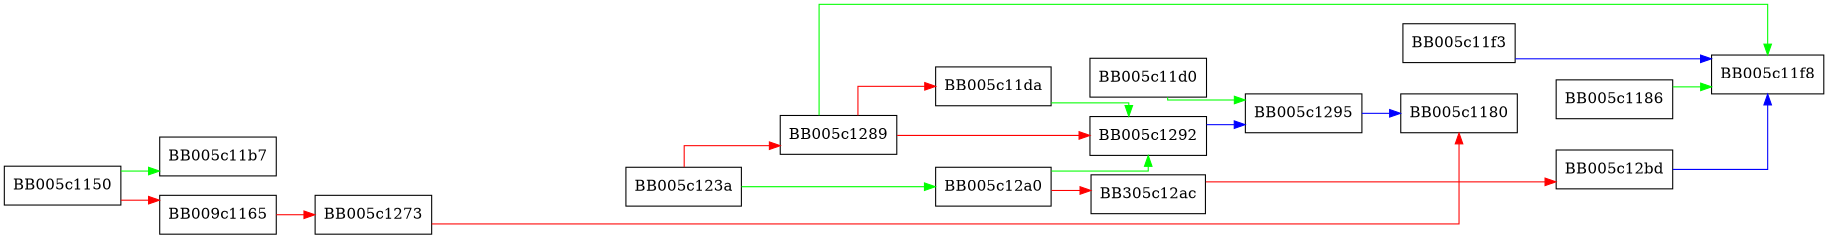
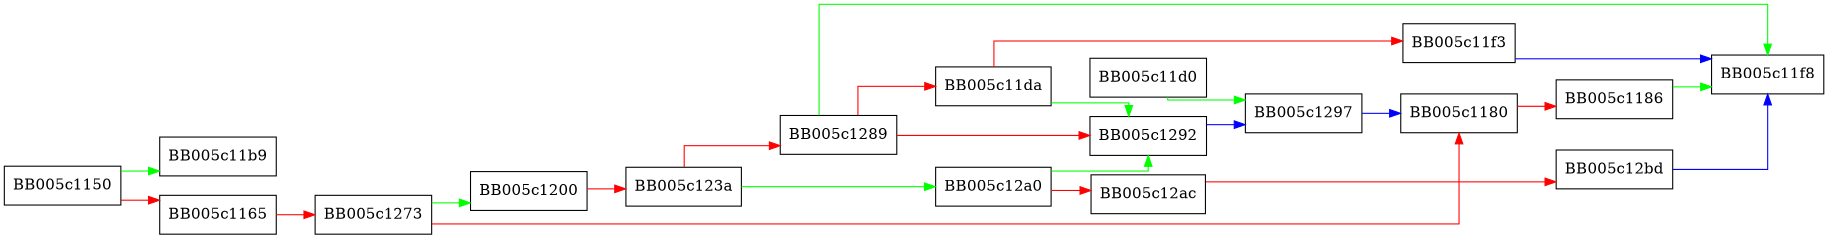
edge "BB005c11da" -> "BB005c11f3": added
edge "BB005c1180" -> "BB005c1186": added
node "BB005c1295": label "BB005c1295" -> "BB005c1297"
node "BB005c11b7": label "BB005c11b7" -> "BB005c11b9"
node "BB005c1200": added
node "BB305c12ac": label "BB305c12ac" -> "BB005c12ac"
node "BB009c1165": label "BB009c1165" -> "BB005c1165"
